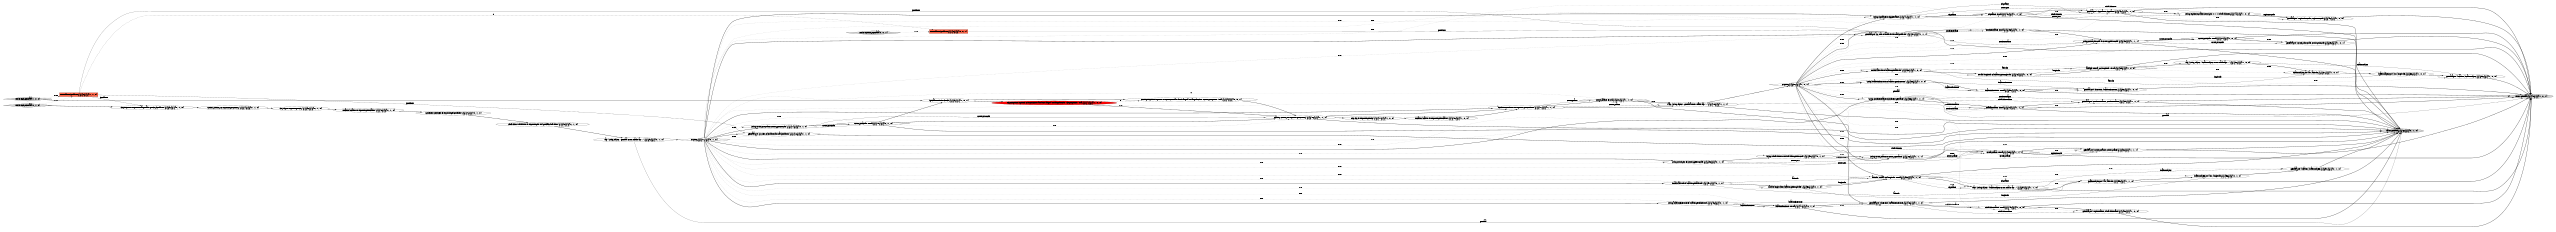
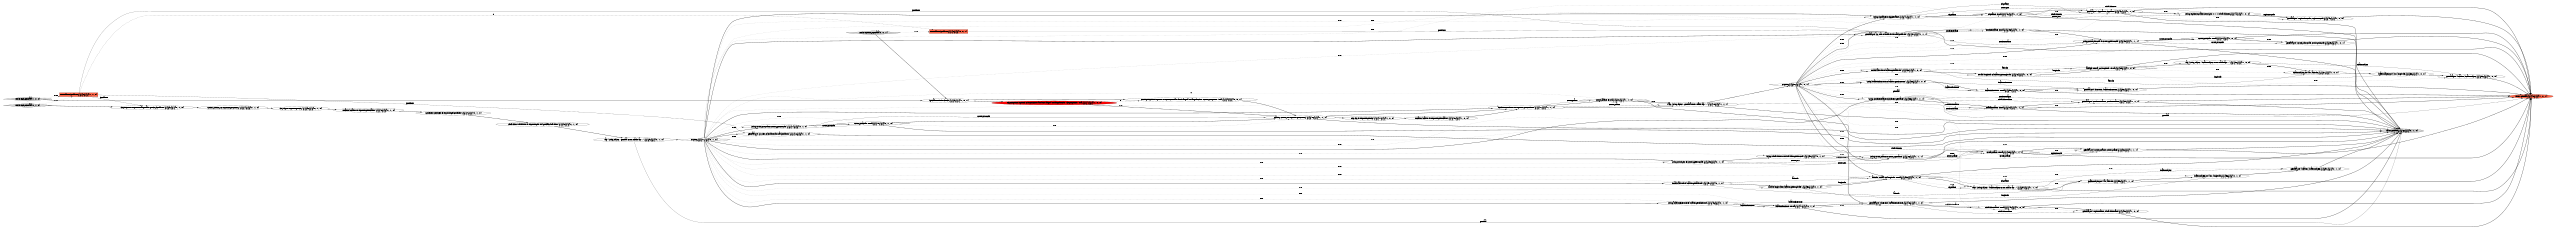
node "return geoData@@@40@@@['1', '0', '1']": fillcolor lightgray -> tomato
edge "countryIsoCode != null@@@15@@@['0', '1', '0']" -> "SpecialPermission.check()@@@3@@@['1', '0', '1']": now "retrieveCountryGeoData['0', '0', '1']" -> "SpecialPermission.check()@@@3@@@['1', '0', '1']"
